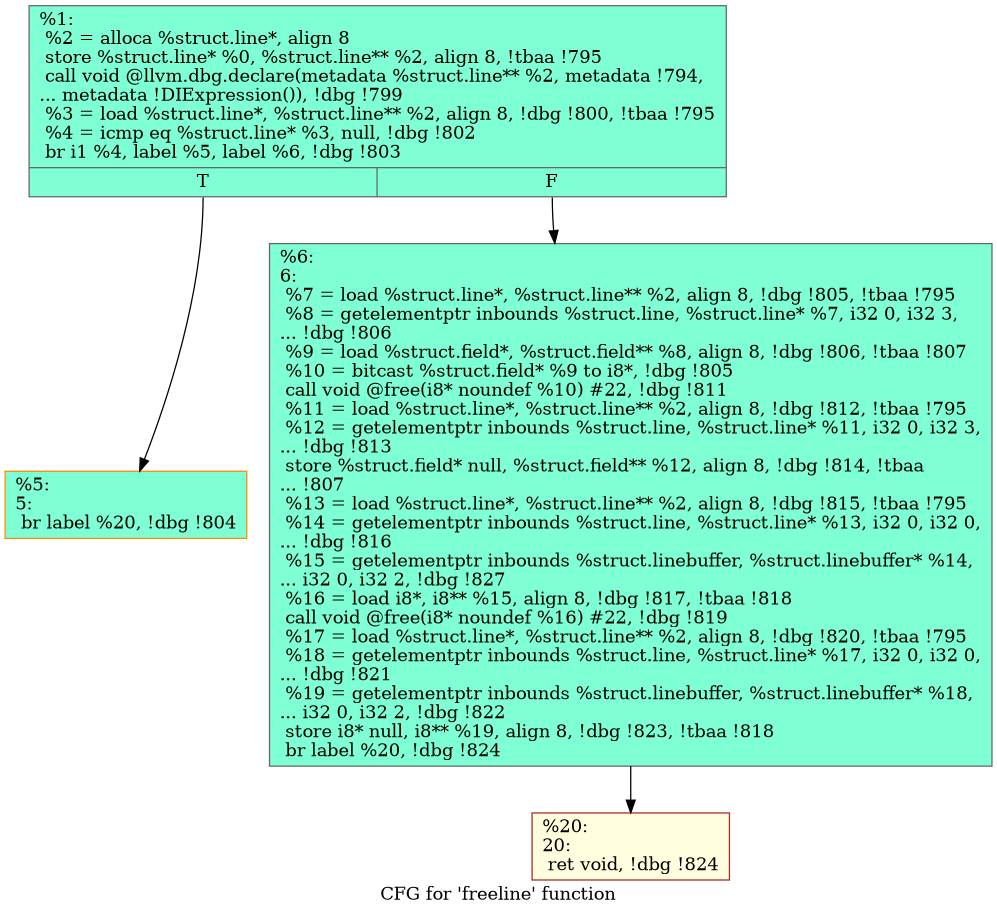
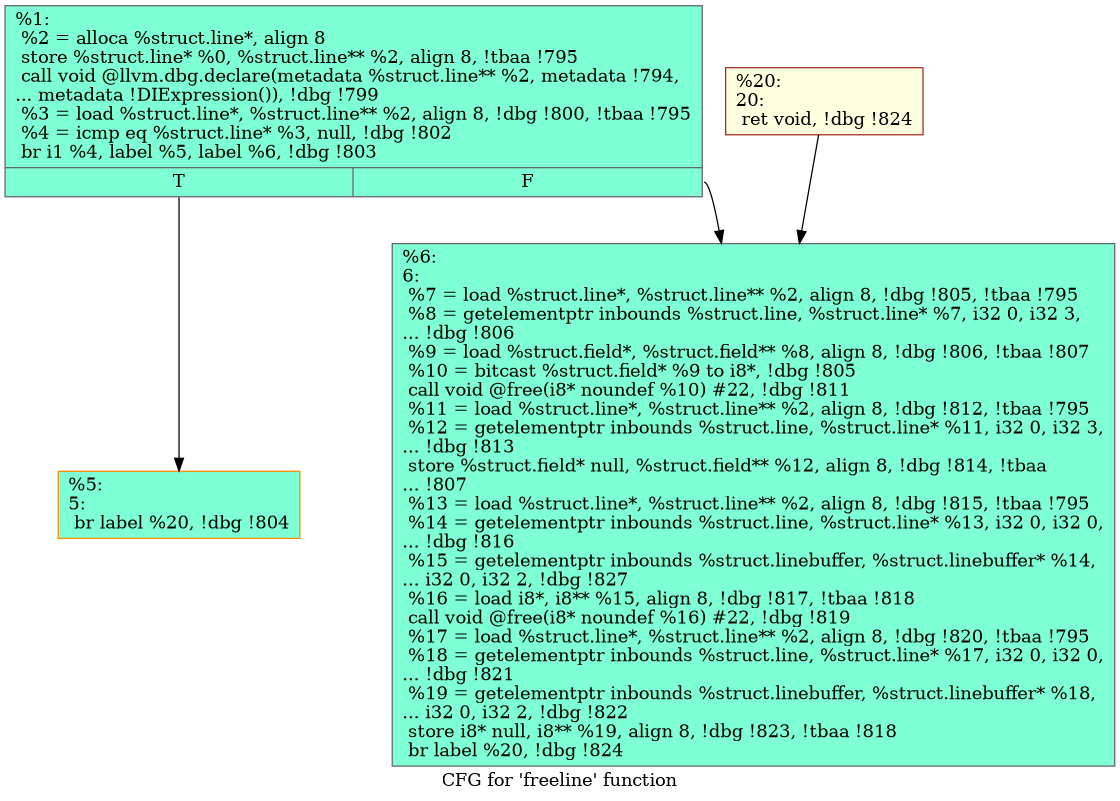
edge "%6:" -> "%20:": reversed
